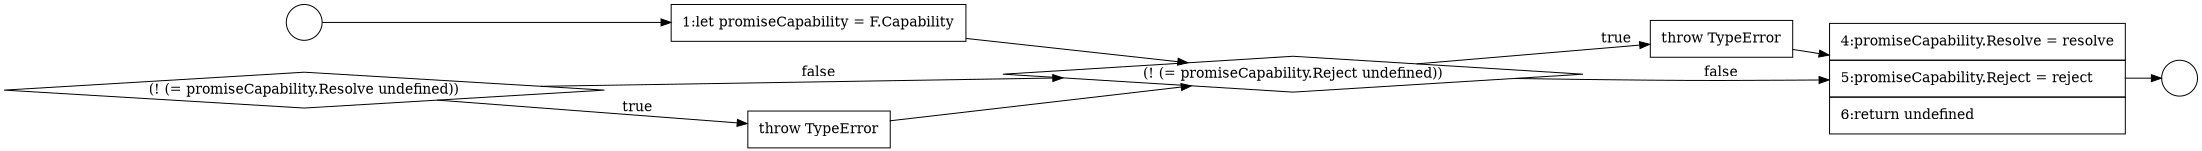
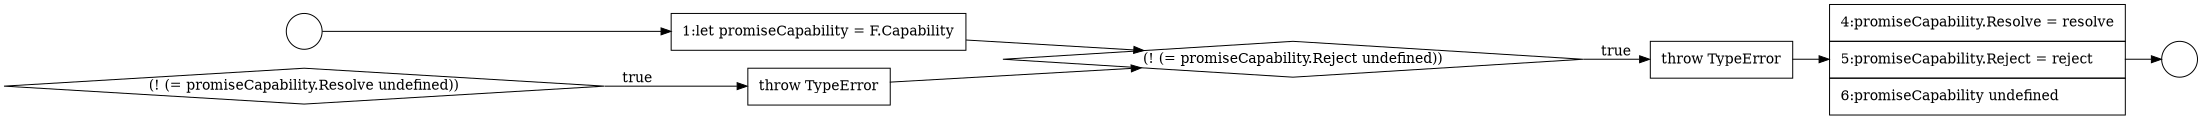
edge "(! (= promiseCapability.Reject undefined))" -> "4:promiseCapability.Resolve = resolve": removed, label "false"
edge "(! (= promiseCapability.Resolve undefined))" -> "(! (= promiseCapability.Reject undefined))": removed, label "false"
node "4:promiseCapability.Resolve = resolve": text "6:return undefined" -> "6:promiseCapability undefined"
